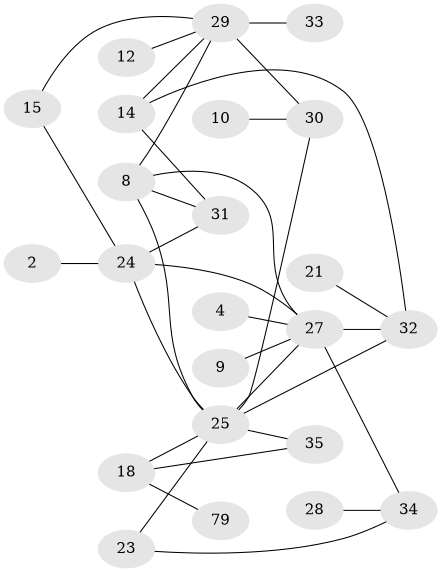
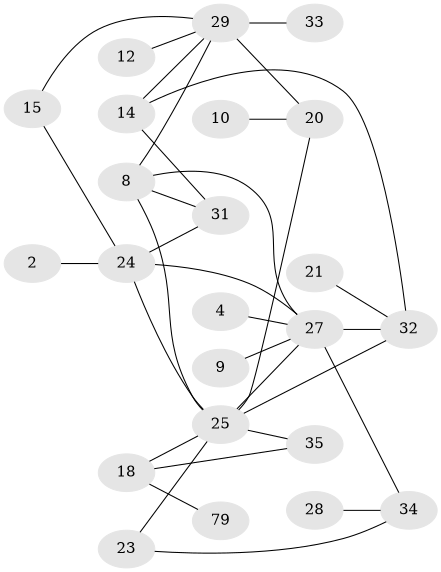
node "30": label "30" -> "20"
